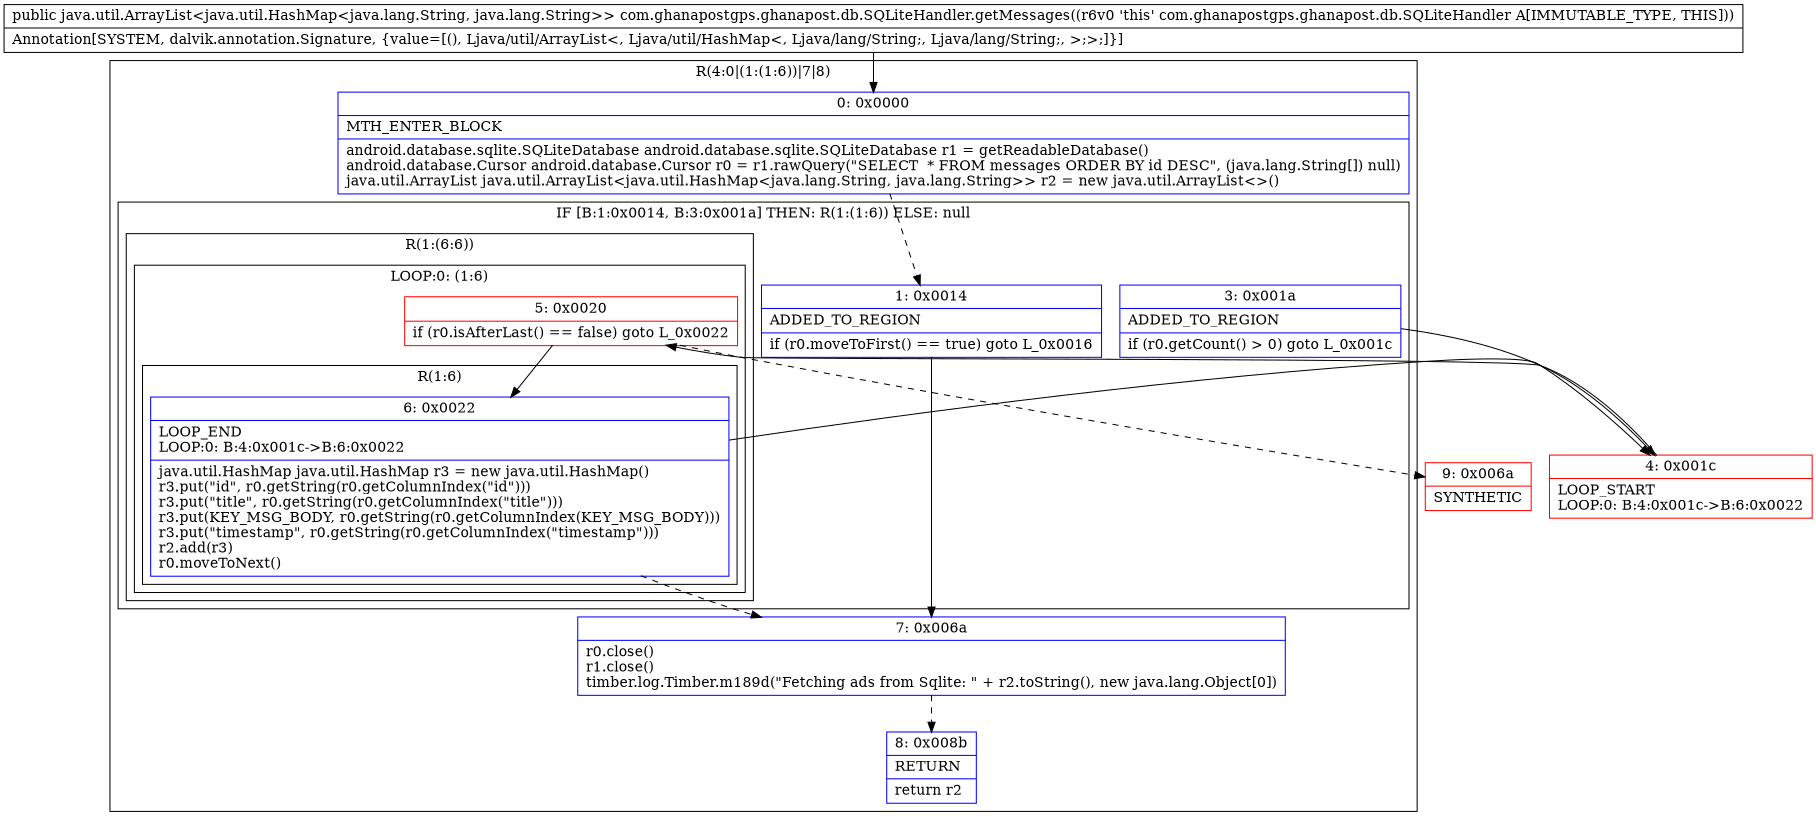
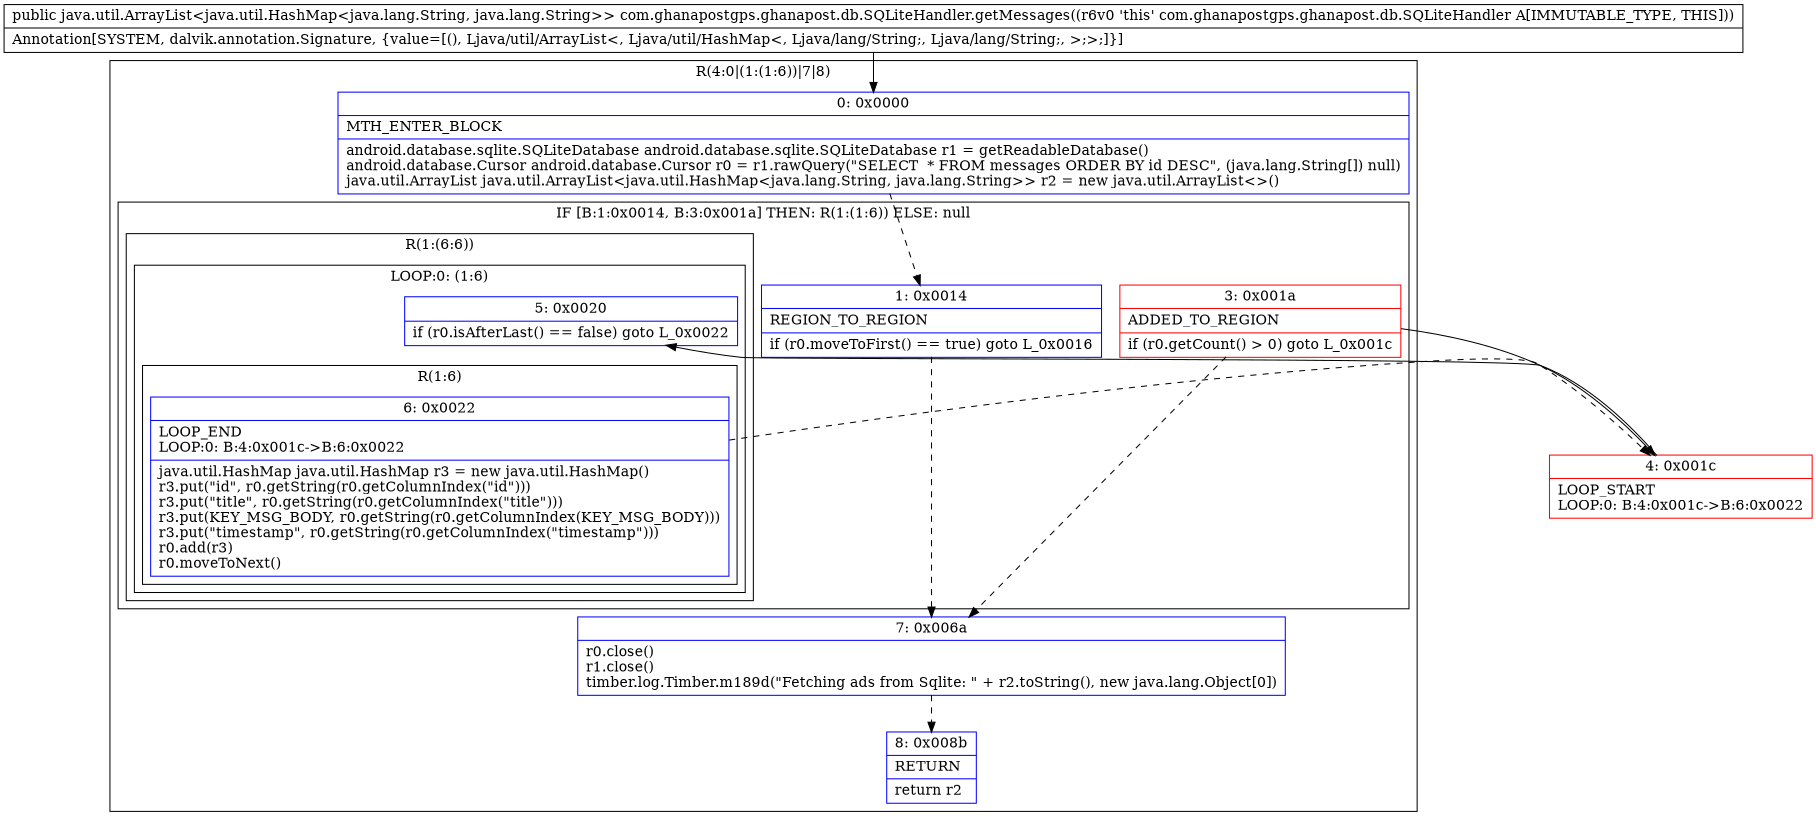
node "1: 0x0014": text "ADDED_TO_REGION" -> "REGION_TO_REGION"
node "5: 0x0020": color red -> blue
node "3: 0x001a": color blue -> red
edge "5: 0x0020" -> "6: 0x0022": removed
edge "6: 0x0022" -> "4: 0x001c": style solid -> dashed
edge "1: 0x0014" -> "7: 0x006a": style solid -> dashed
node "9: 0x006a": removed
node "6: 0x0022": text "r2.add(r3)" -> "r0.add(r3)"
edge "6: 0x0022" -> "7: 0x006a": now "3: 0x001a" -> "7: 0x006a"
